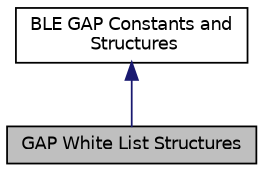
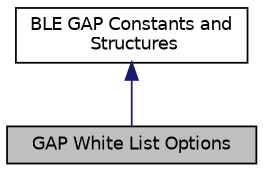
node "GAP White List Structures": label "GAP White List Structures" -> "GAP White List Options"
